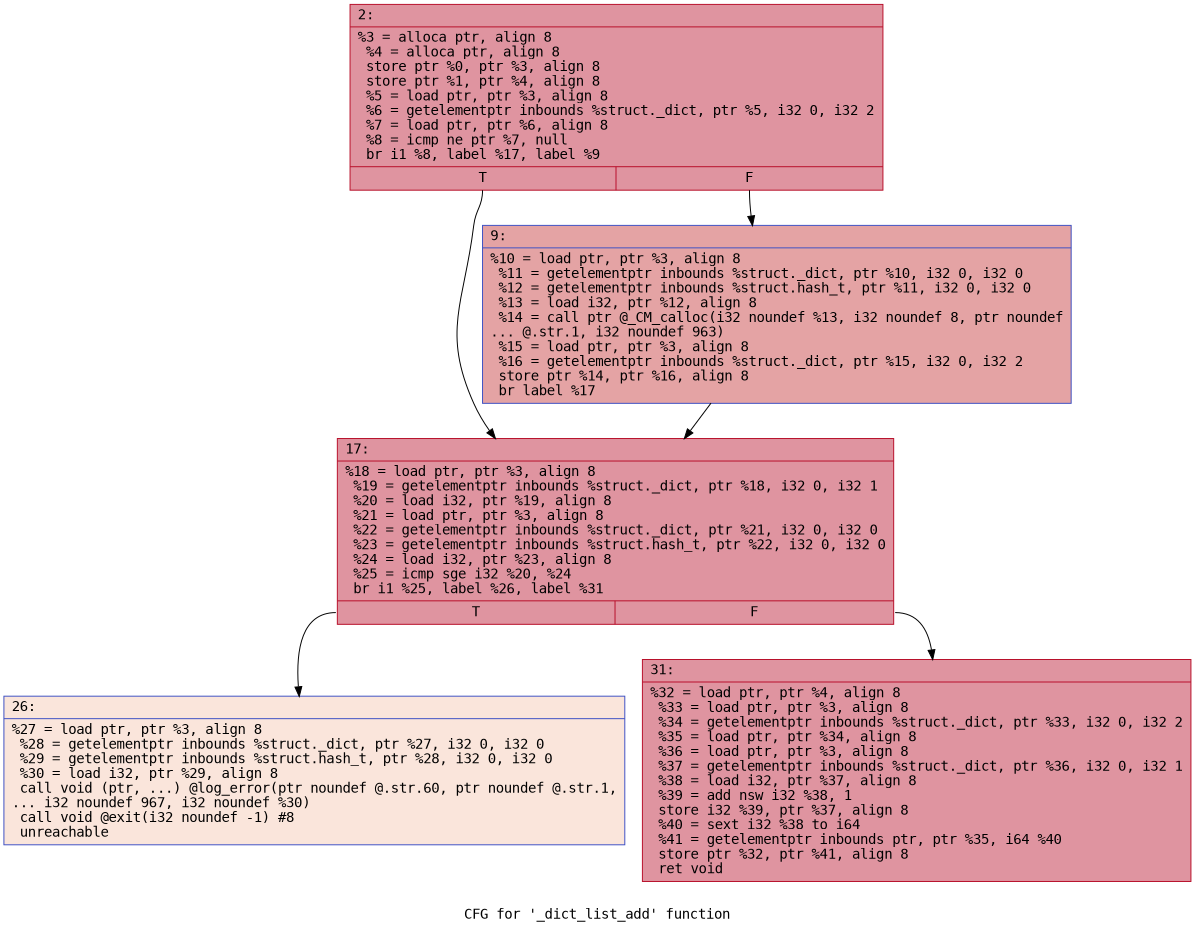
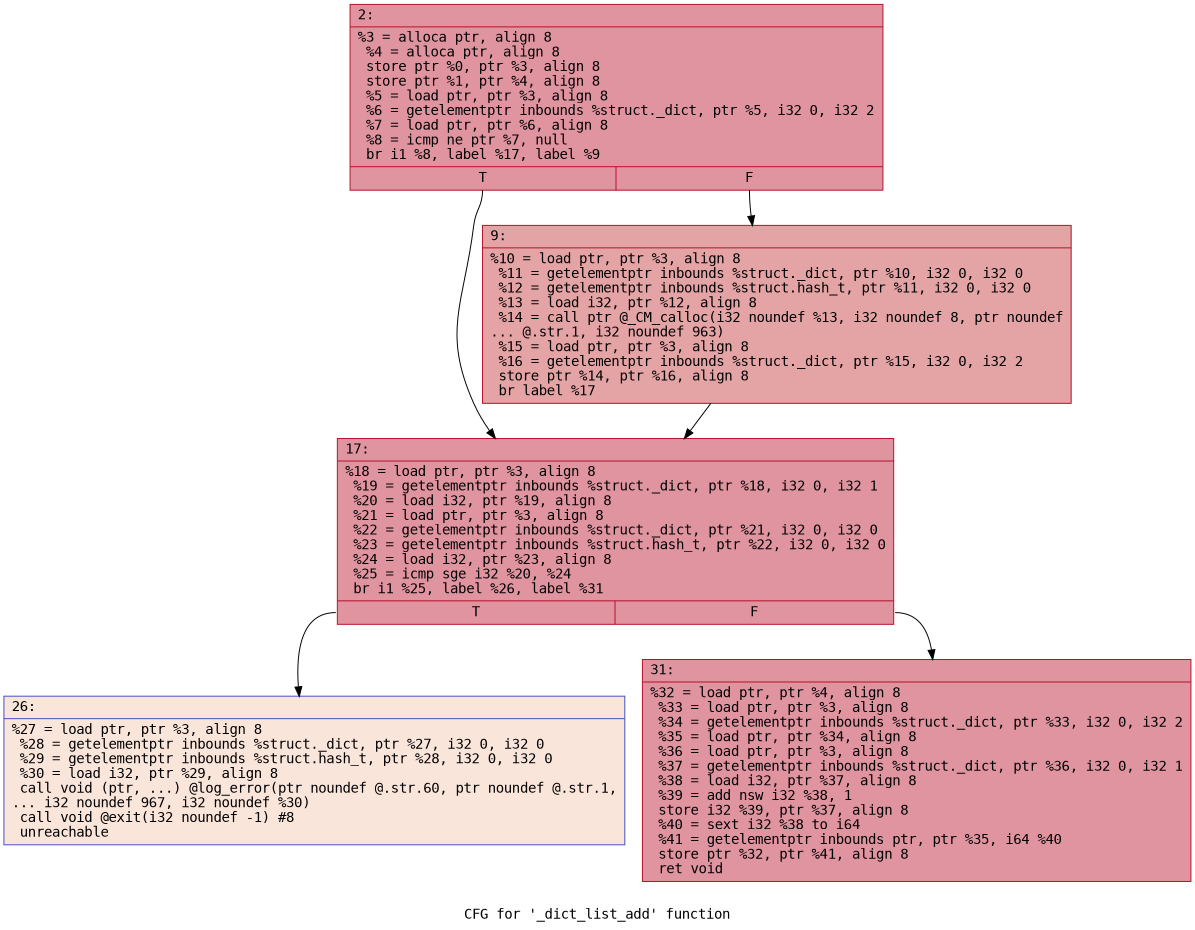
node "9:": color #3d50c3ff -> #b70d28ff
